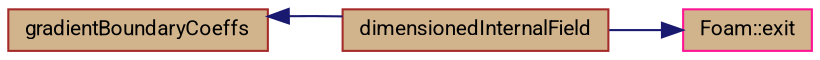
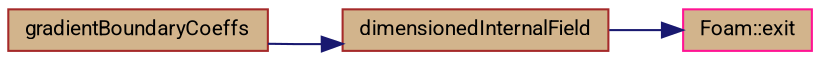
edge "dimensionedInternalField" -> "gradientBoundaryCoeffs": reversed
